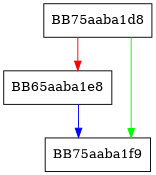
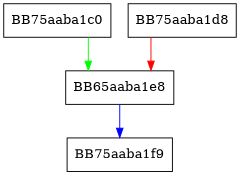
node "BB75aaba1c0": added
edge "BB75aaba1d8" -> "BB75aaba1f9": removed
